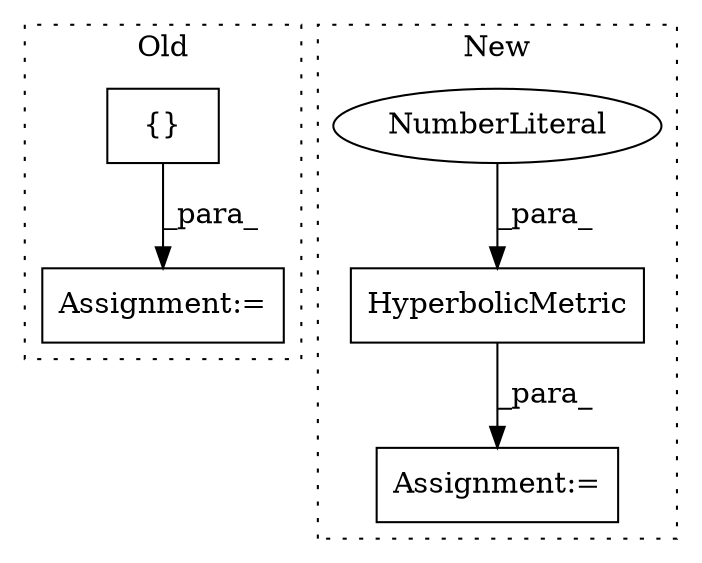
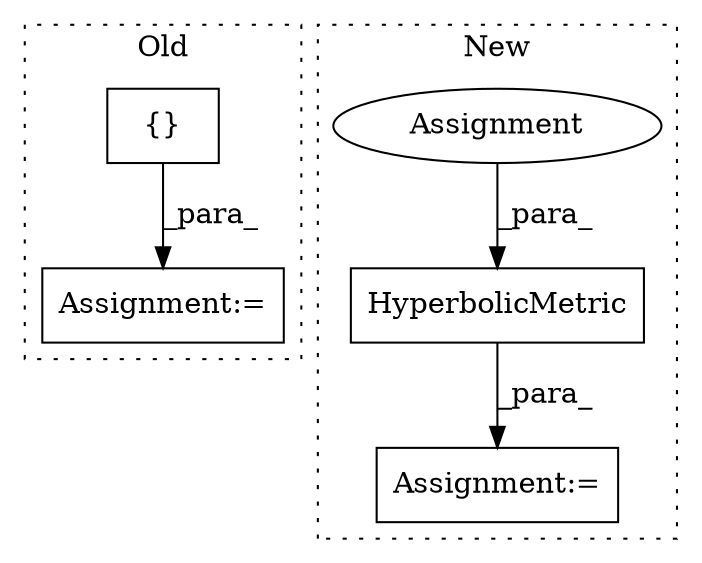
node "NumberLiteral": label "NumberLiteral" -> "Assignment"
